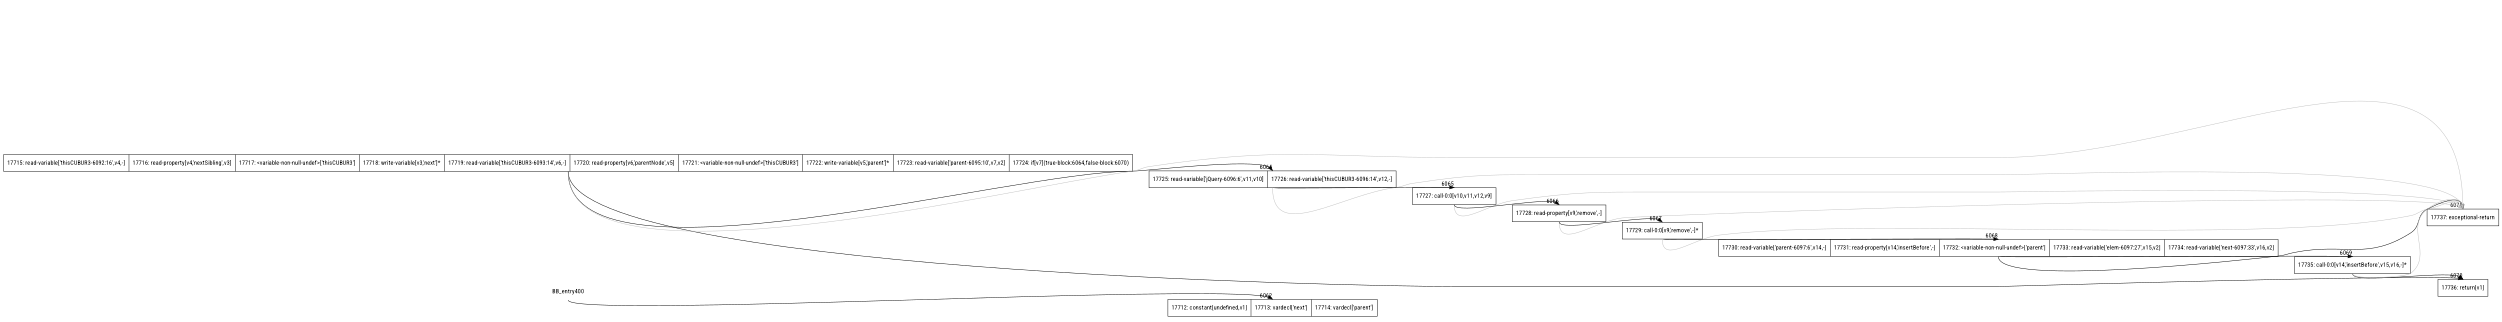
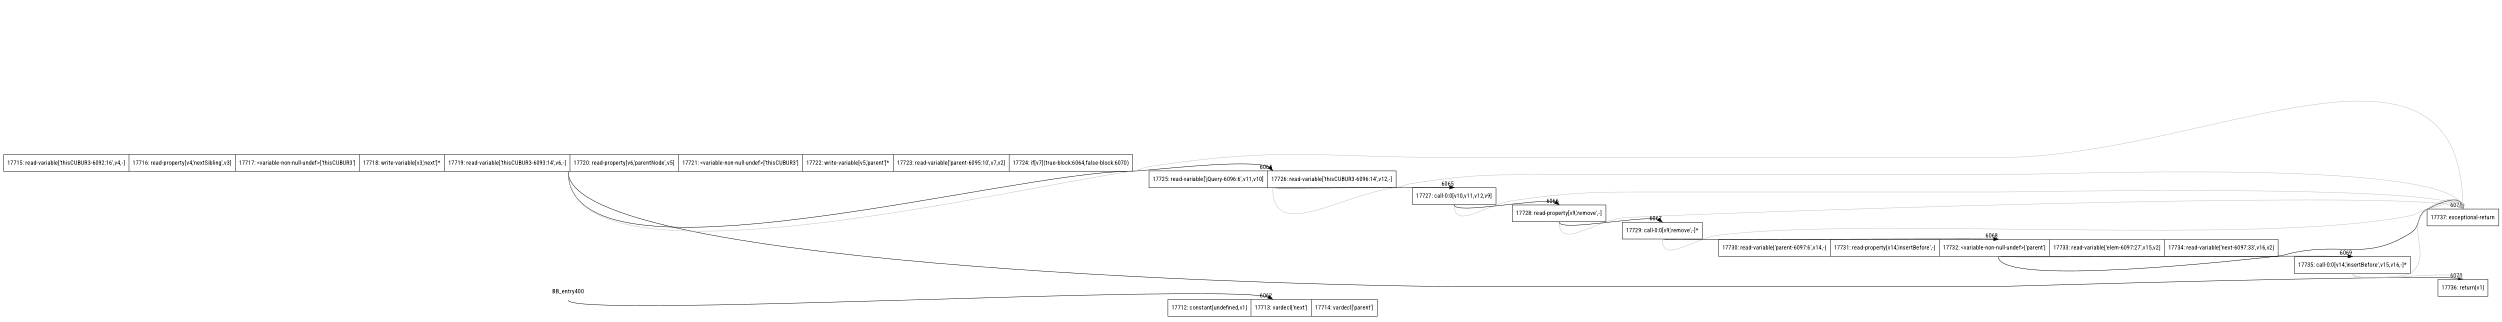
edge "17735: call-0:0[v14,'insertBefore',v15,v16,-]*" -> "17736: return[v1]": color black -> gray
